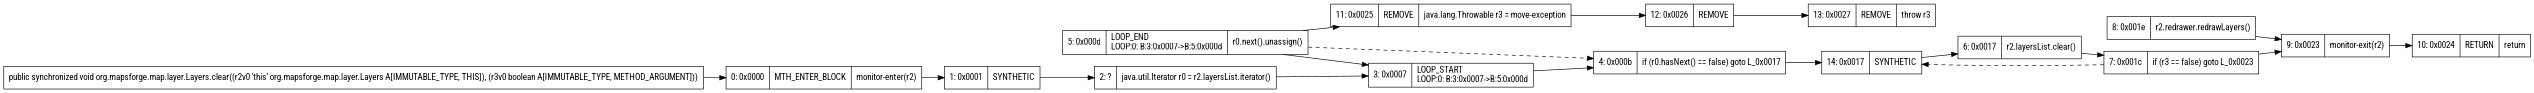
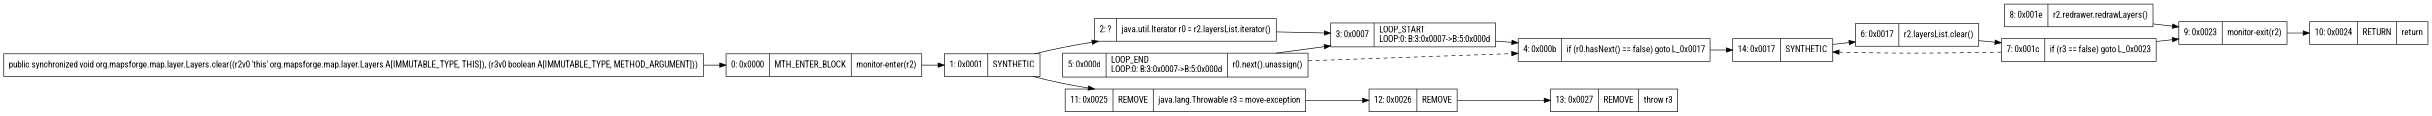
edge "5: 0x000d" -> "11: 0x0025": now "1: 0x0001" -> "11: 0x0025"
